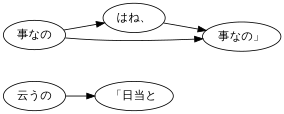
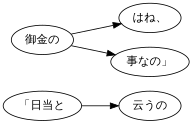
edge "はね、" -> "事なの」": removed
node "事なの": label "事なの" -> "御金の"
edge "云うの" -> "「日当と": reversed
